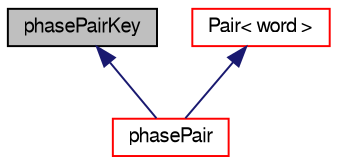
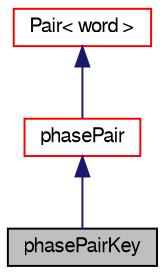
edge "phasePair" -> "phasePairKey": reversed
